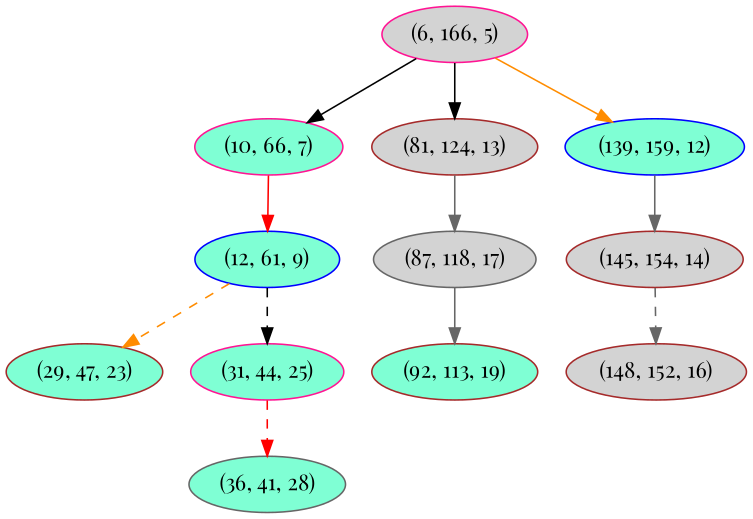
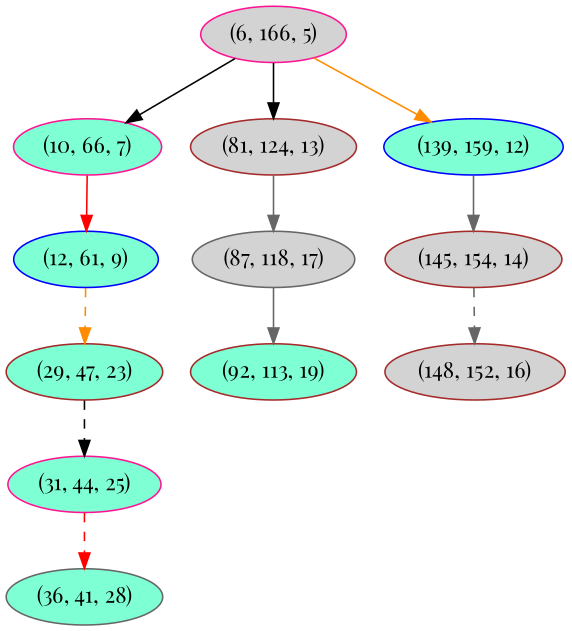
edge "(12, 61, 9)" -> "(31, 44, 25)": now "(29, 47, 23)" -> "(31, 44, 25)"
